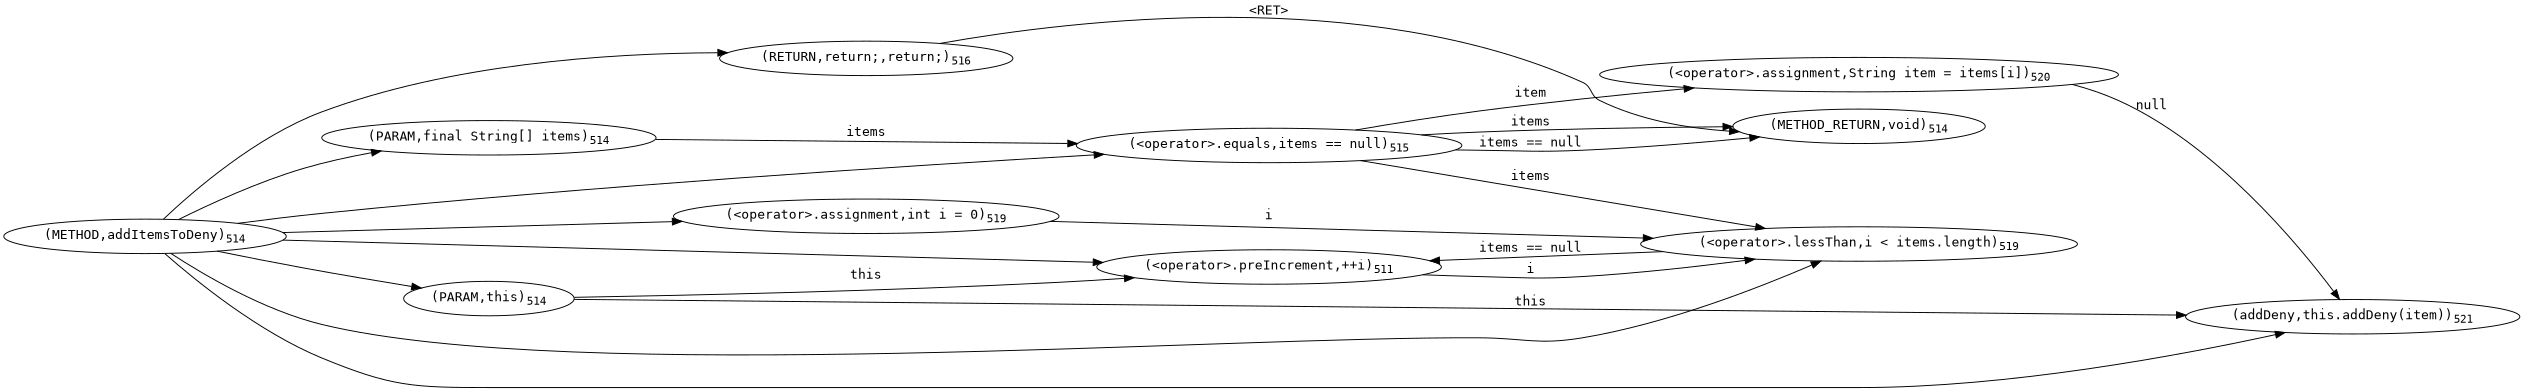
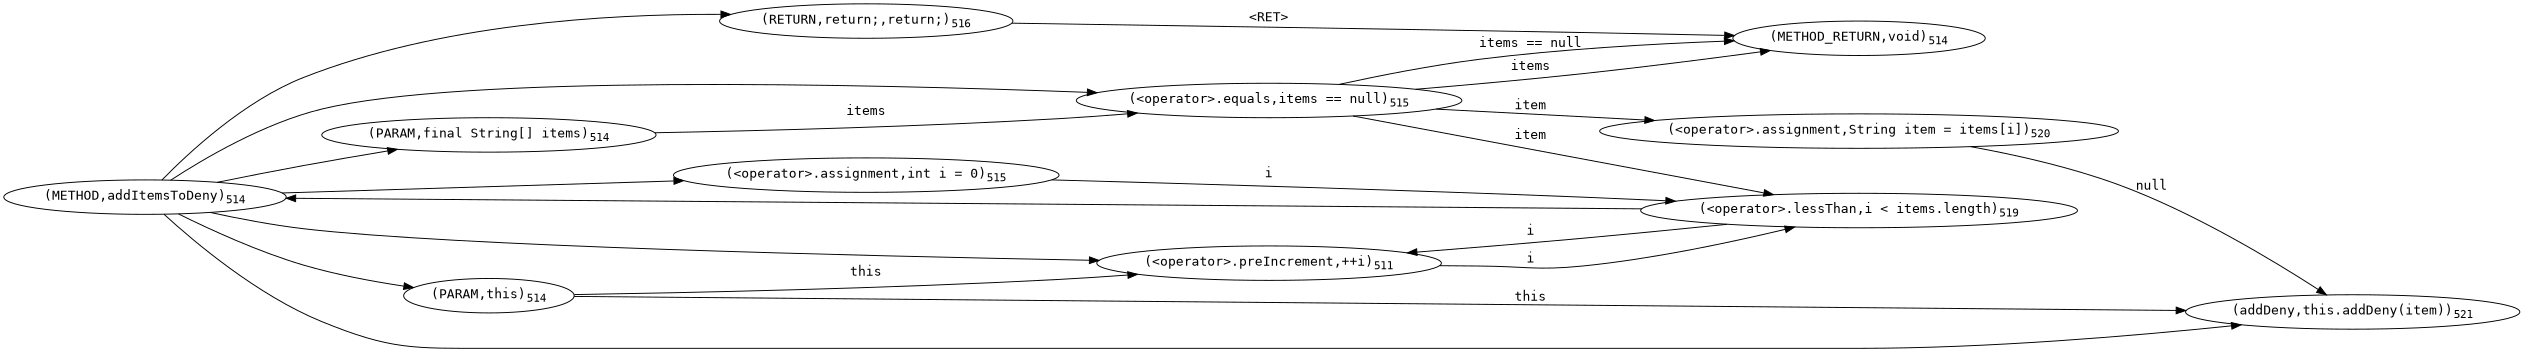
edge "(<operator>.equals,items == null)" -> "(<operator>.lessThan,i < items.length)": label "items" -> "item"
node "(<operator>.assignment,int i = 0)": text "519" -> "515"
edge "(<operator>.lessThan,i < items.length)" -> "(<operator>.preIncrement,++i)": label "items == null" -> "i"
edge "(METHOD,addItemsToDeny)" -> "(<operator>.lessThan,i < items.length)": reversed
